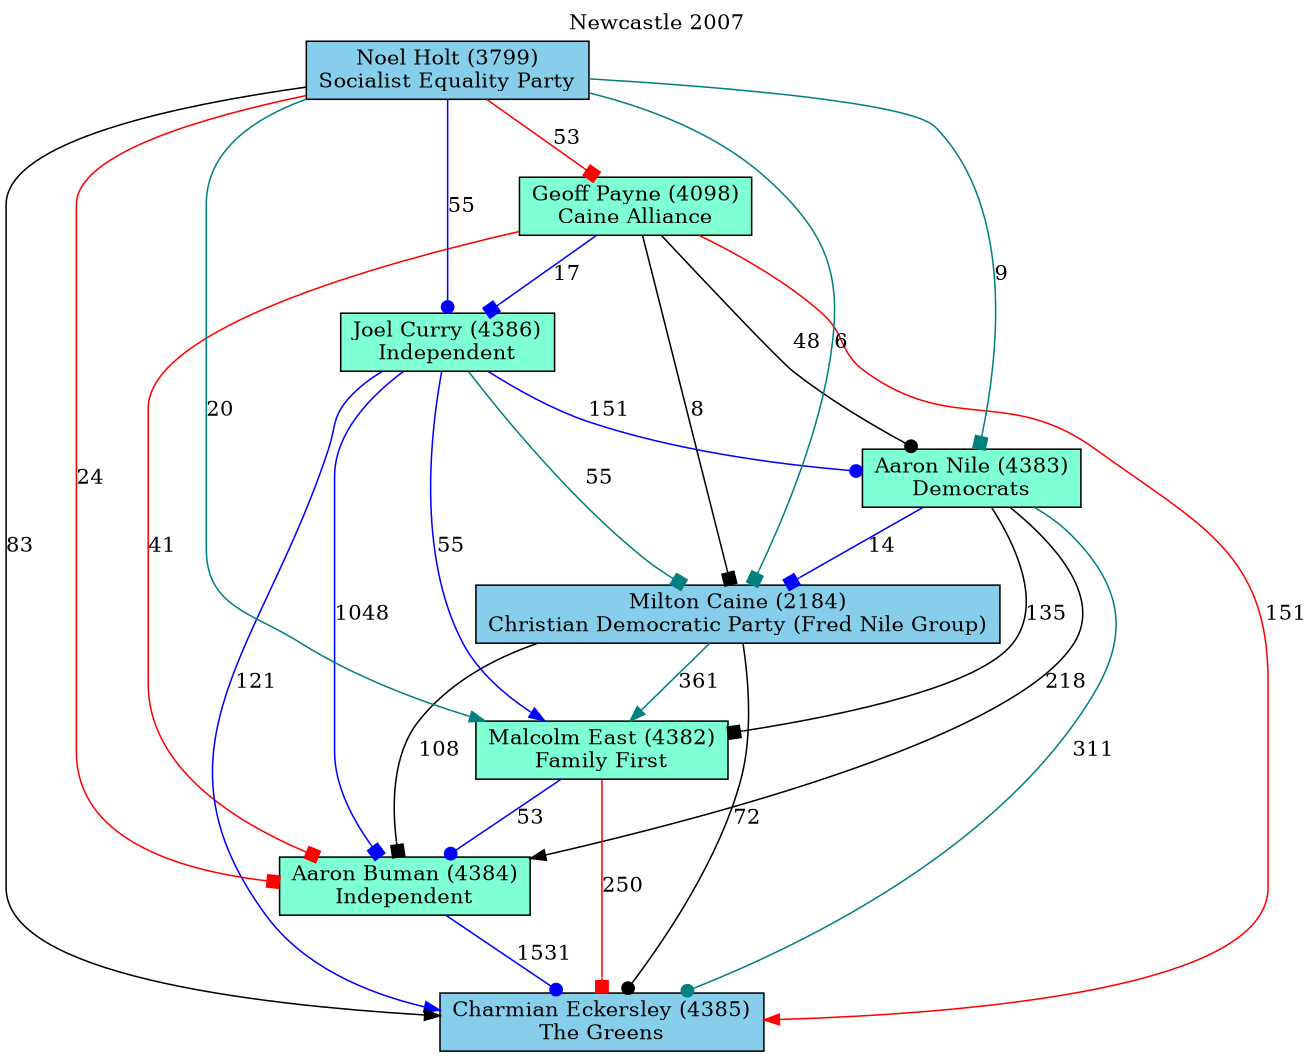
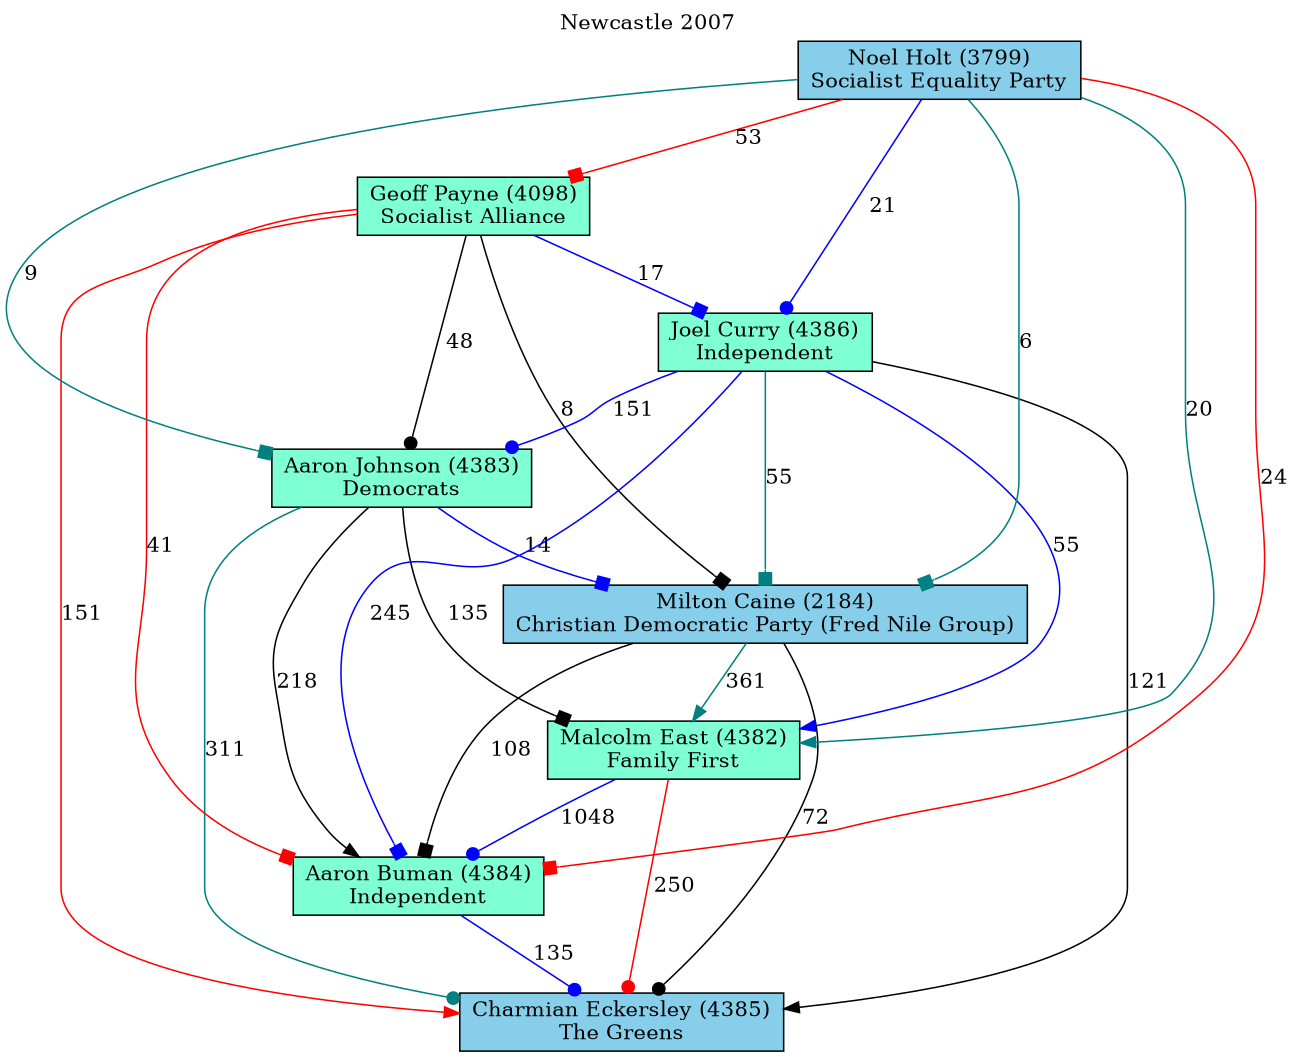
edge "Noel Holt (3799) Socialist Equality Party" -> "Joel Curry (4386) Independent": label "55" -> "21"
node "Geoff Payne (4098) Caine Alliance": label "Geoff Payne (4098) Caine Alliance" -> "Geoff Payne (4098) Socialist Alliance"
node "Aaron Nile (4383) Democrats": label "Aaron Nile (4383) Democrats" -> "Aaron Johnson (4383) Democrats"
edge "Noel Holt (3799) Socialist Equality Party" -> "Charmian Eckersley (4385) The Greens": removed, label "83"
edge "Joel Curry (4386) Independent" -> "Aaron Buman (4384) Independent": label "1048" -> "245"
edge "Joel Curry (4386) Independent" -> "Charmian Eckersley (4385) The Greens": color blue -> black
edge "Malcolm East (4382) Family First" -> "Aaron Buman (4384) Independent": label "53" -> "1048"
edge "Malcolm East (4382) Family First" -> "Charmian Eckersley (4385) The Greens": arrowhead box -> dot
edge "Aaron Buman (4384) Independent" -> "Charmian Eckersley (4385) The Greens": label "1531" -> "135"
